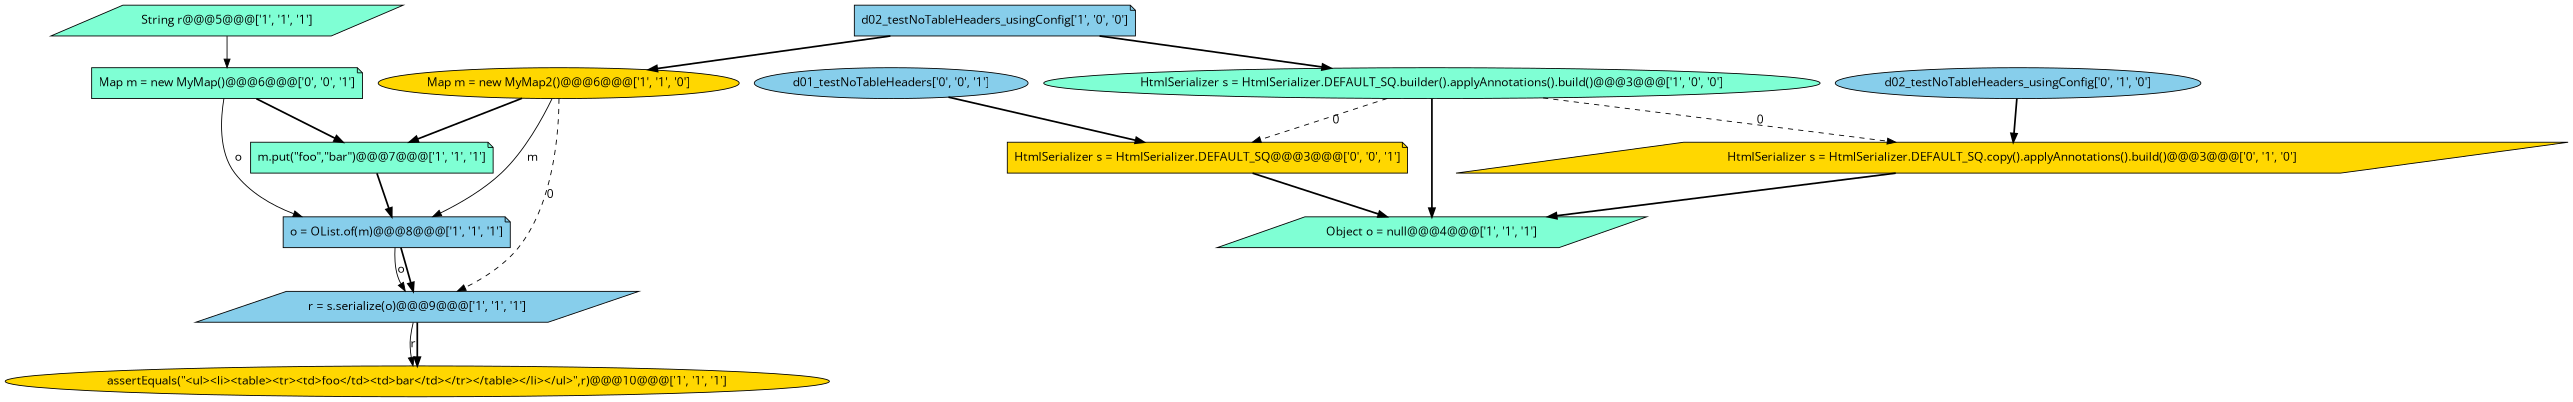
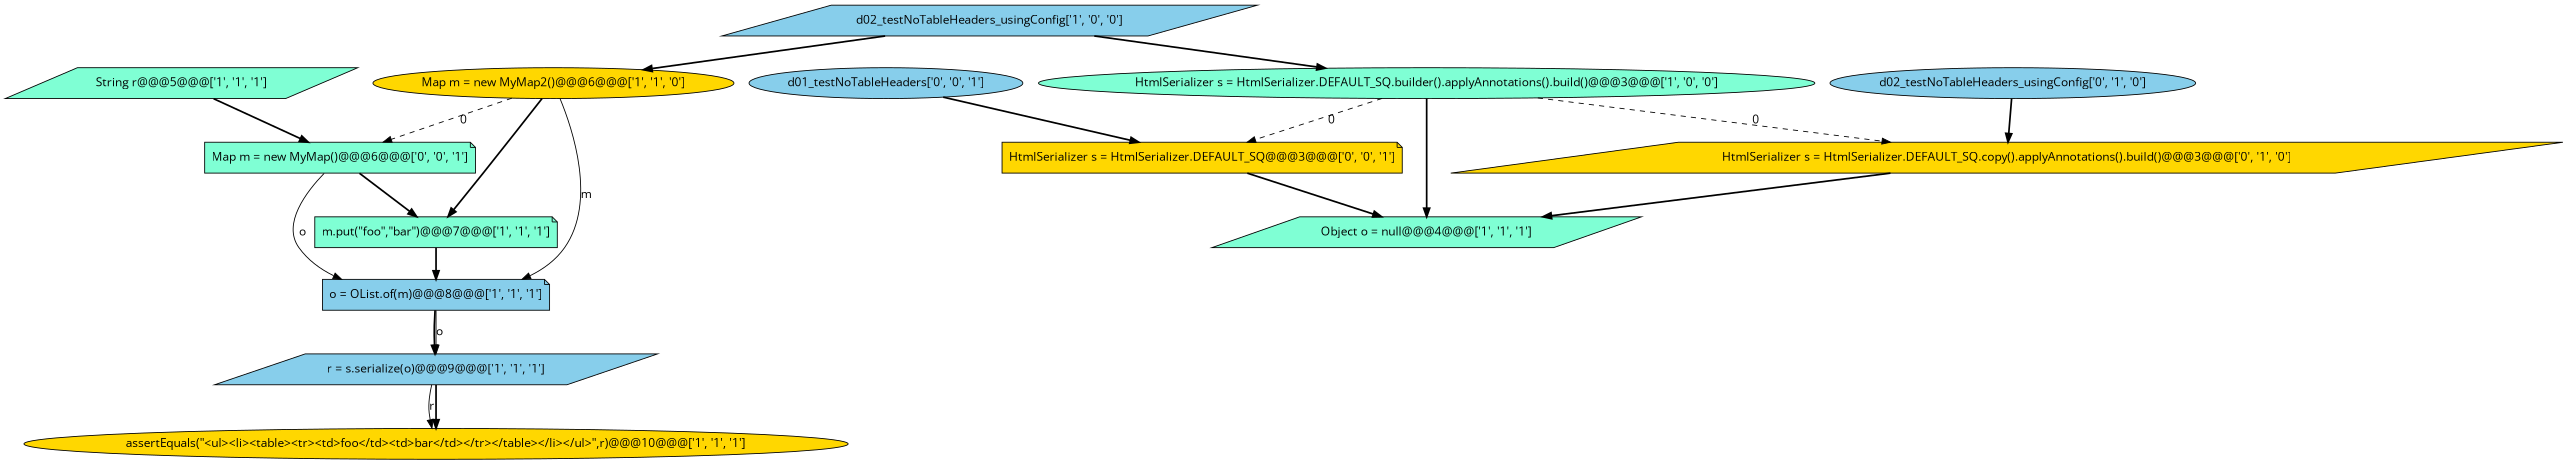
node "d02_testNoTableHeaders_usingConfig['1', '0', '0']": shape note -> parallelogram
edge "String r@@@5@@@['1', '1', '1']" -> "Map m = new MyMap()@@@6@@@['0', '0', '1']": style solid -> bold
edge "Map m = new MyMap2()@@@6@@@['1', '1', '0']" -> "r = s.serialize(o)@@@9@@@['1', '1', '1']": now "Map m = new MyMap2()@@@6@@@['1', '1', '0']" -> "Map m = new MyMap()@@@6@@@['0', '0', '1']"
